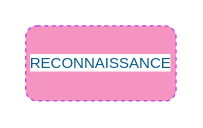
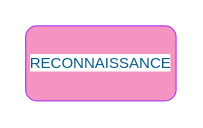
node "RECONNAISSANCE": style dashed -> solid
